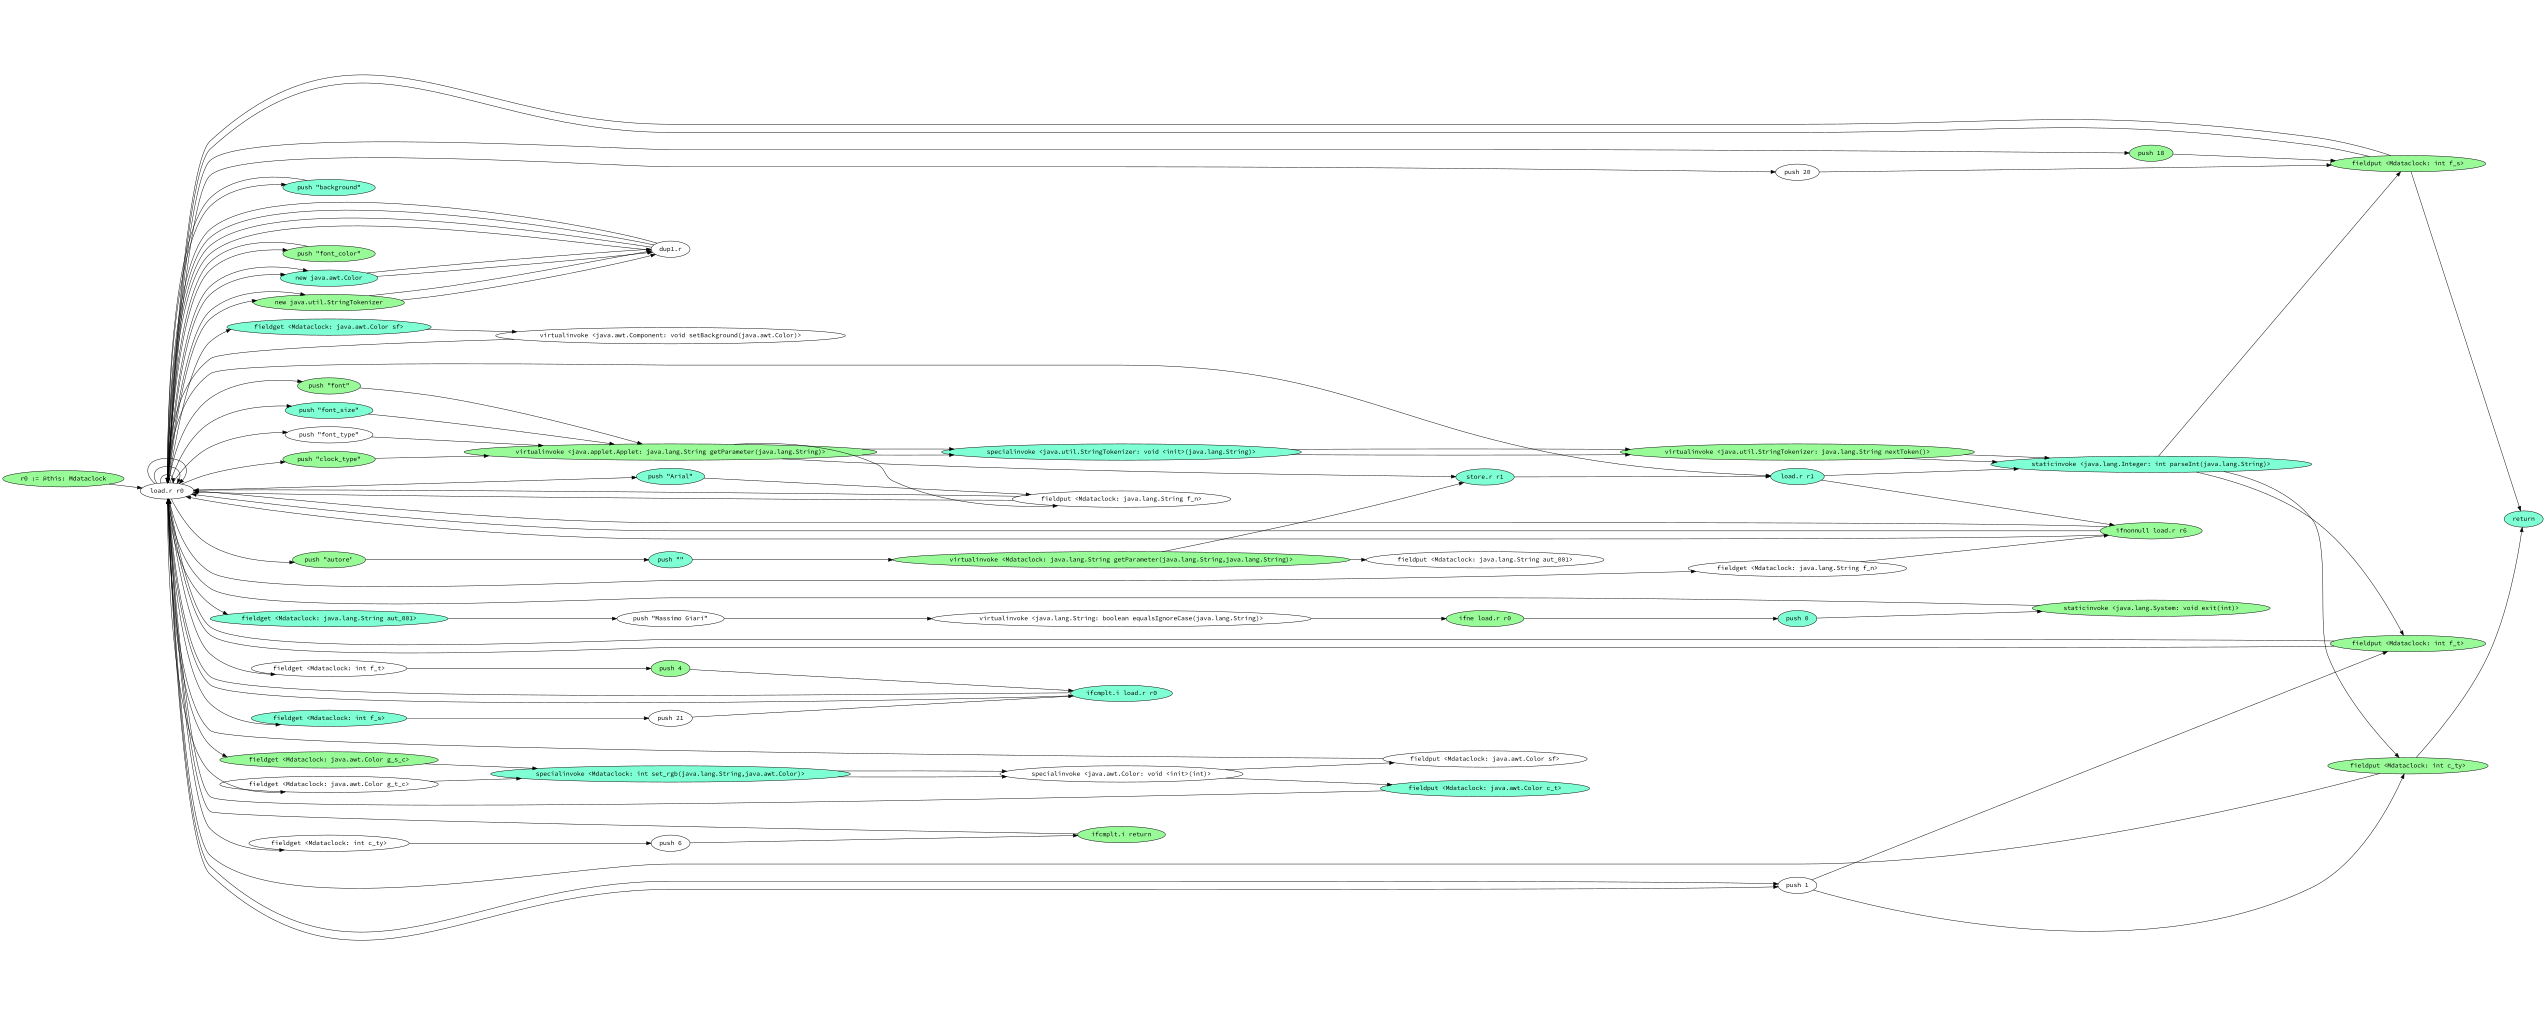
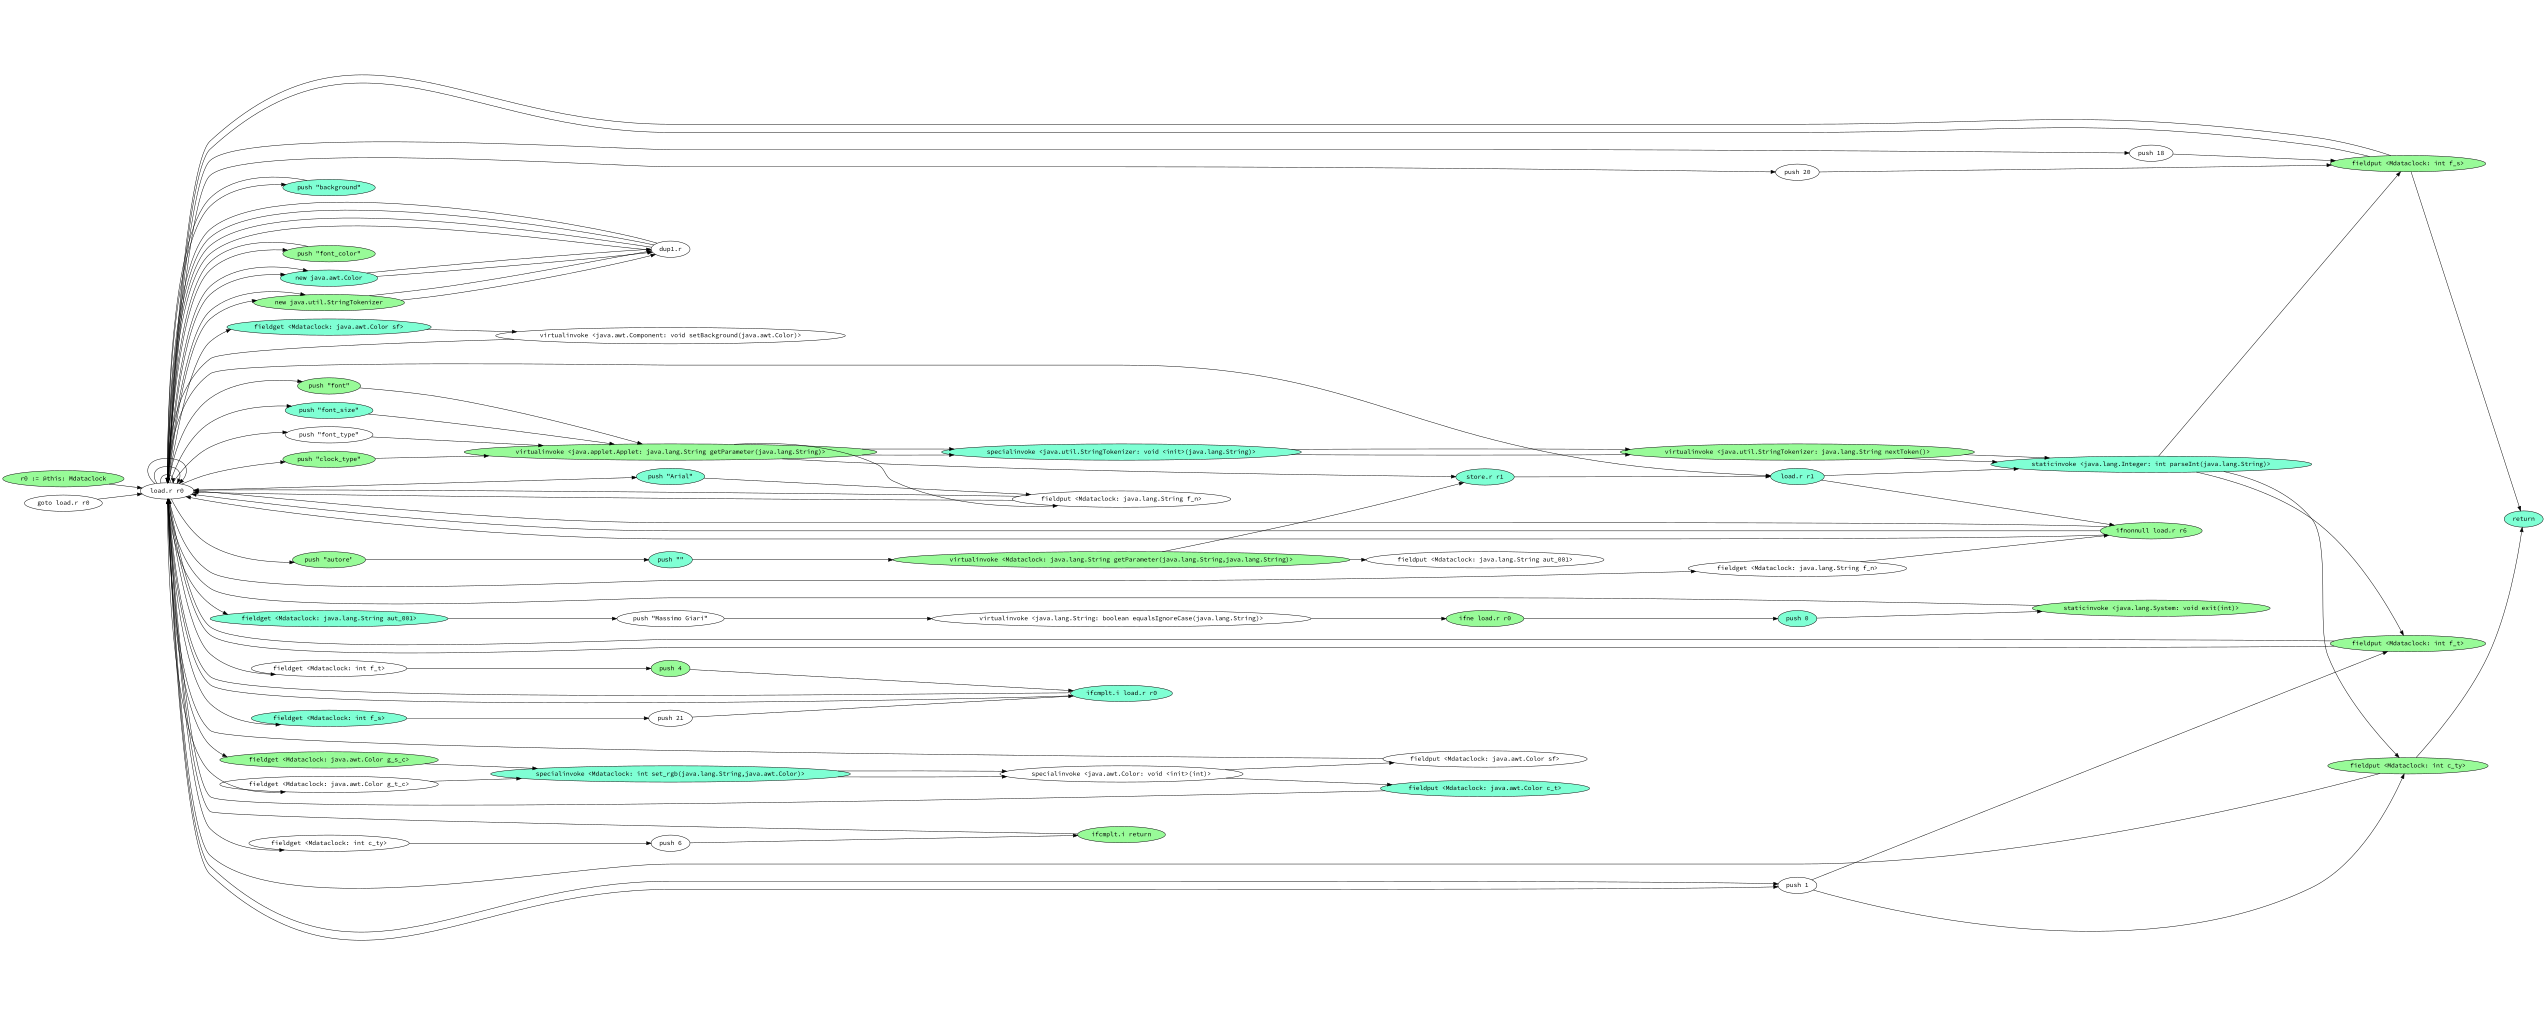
node "push 18": fillcolor palegreen -> white
node "goto load.r r0": added
